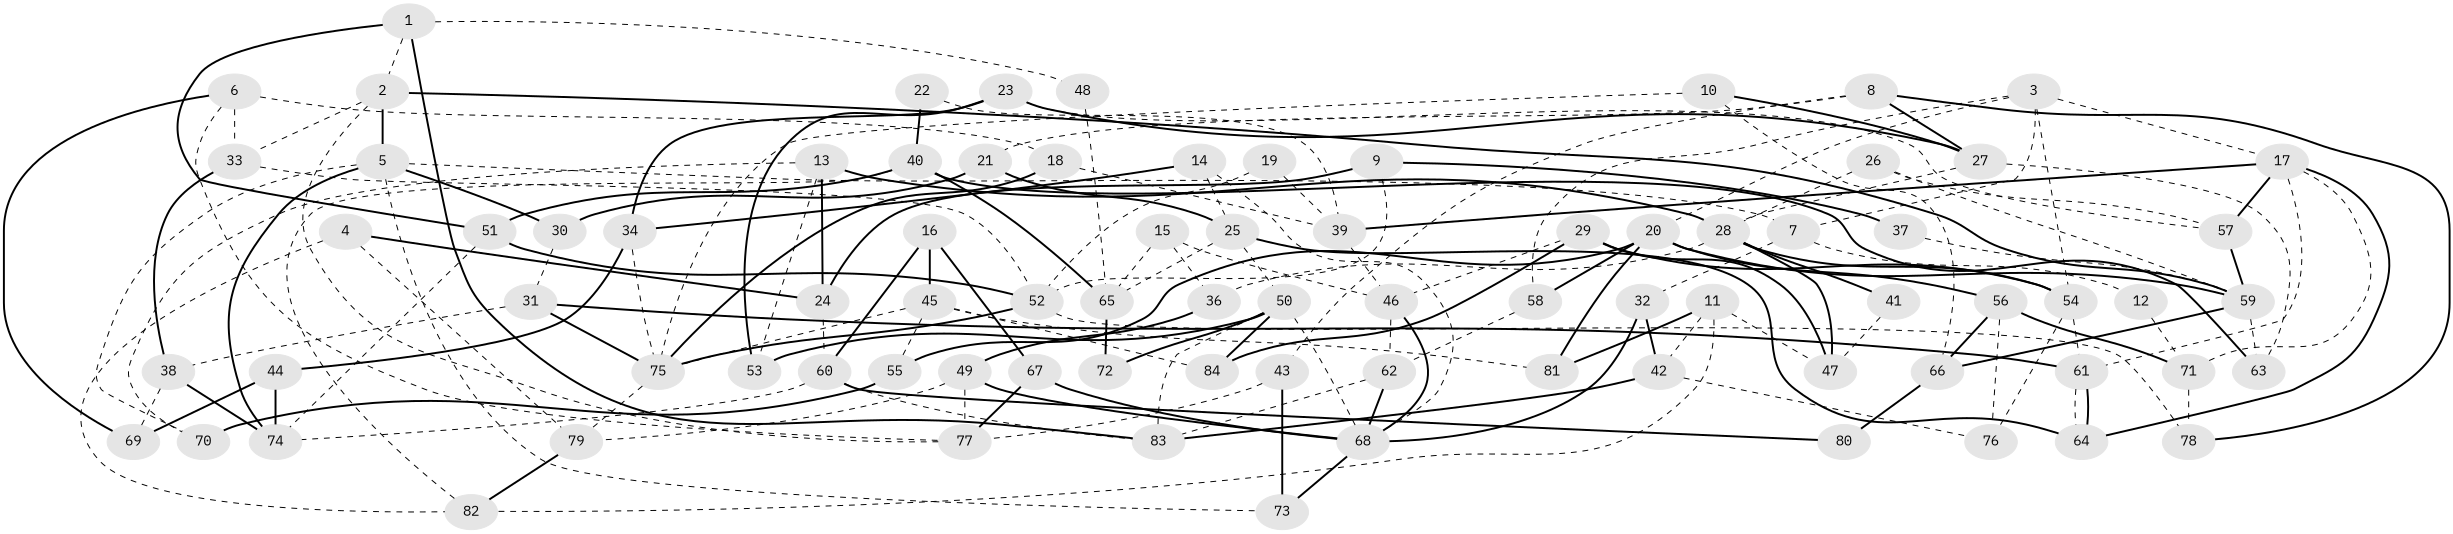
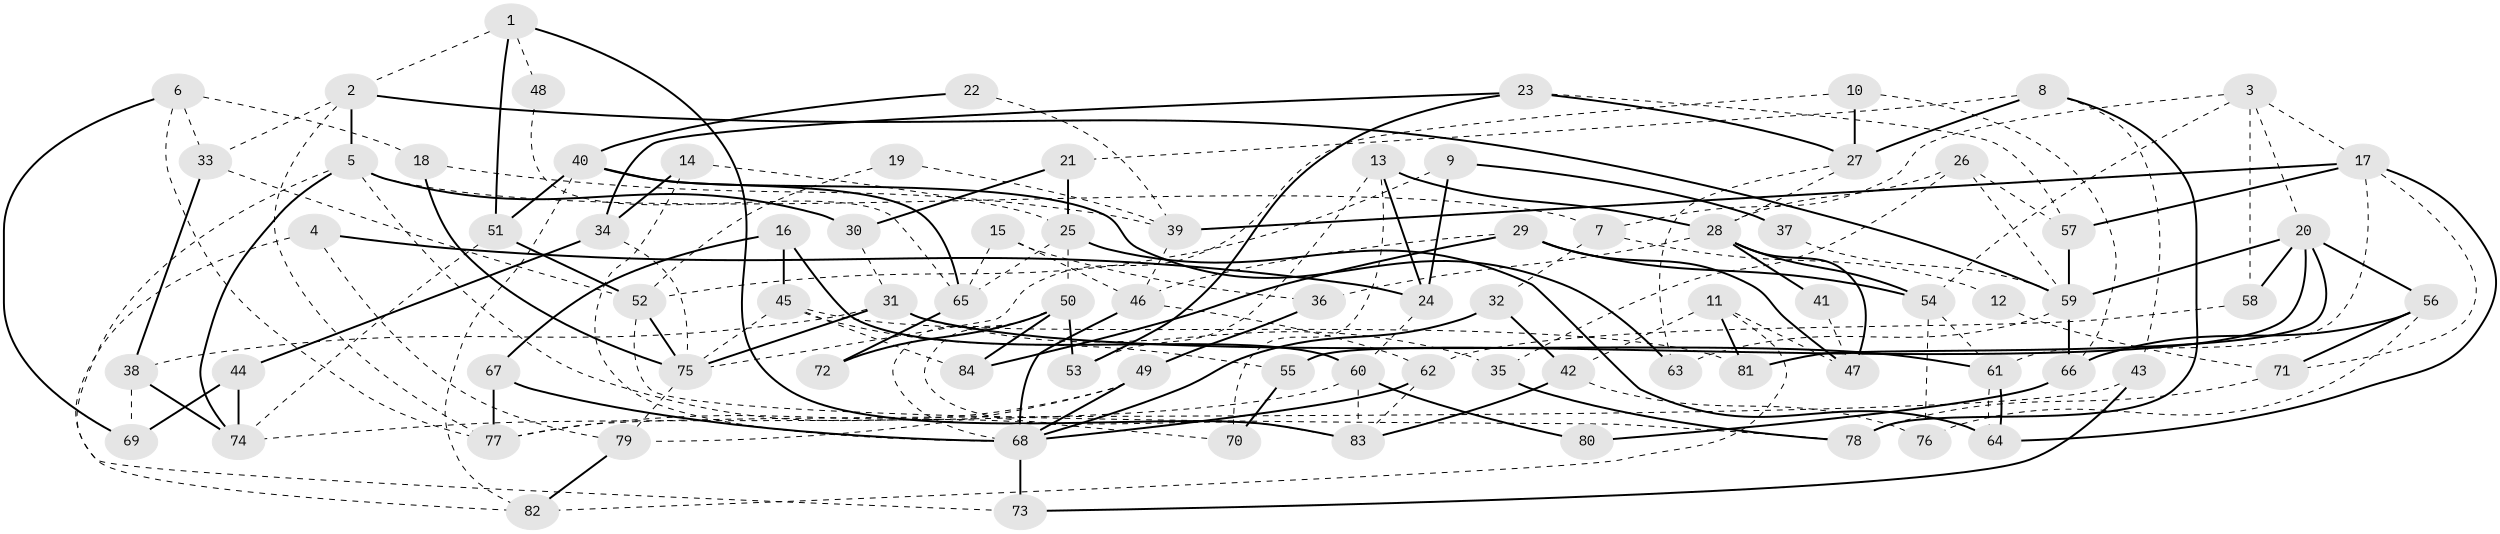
node "35": added
